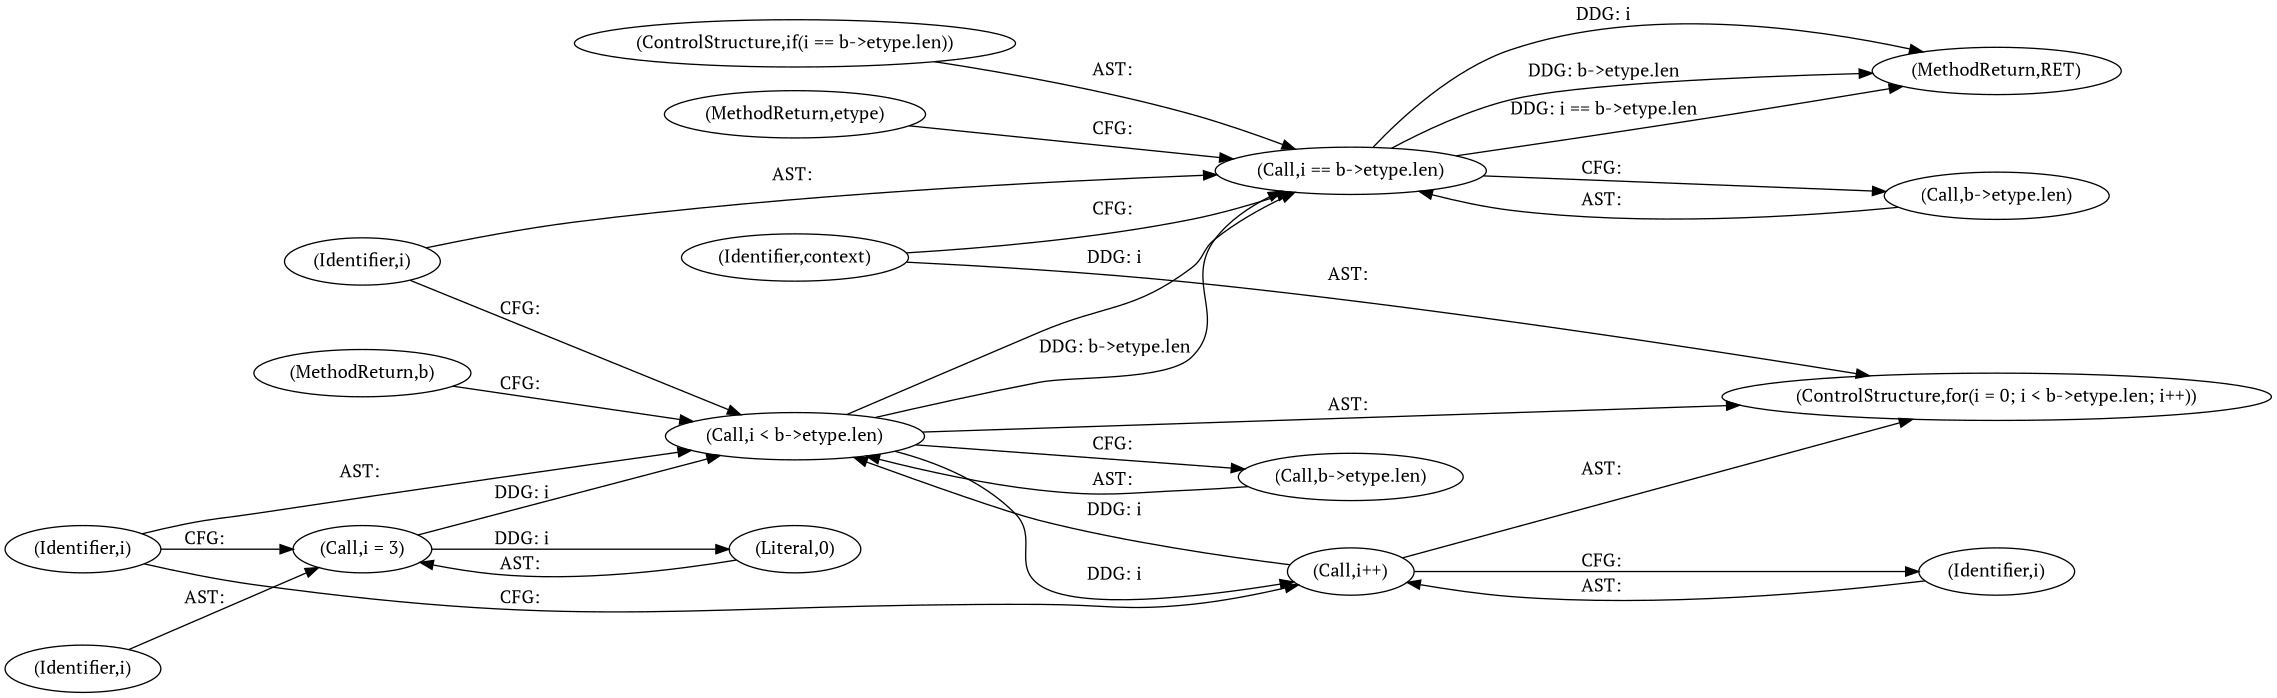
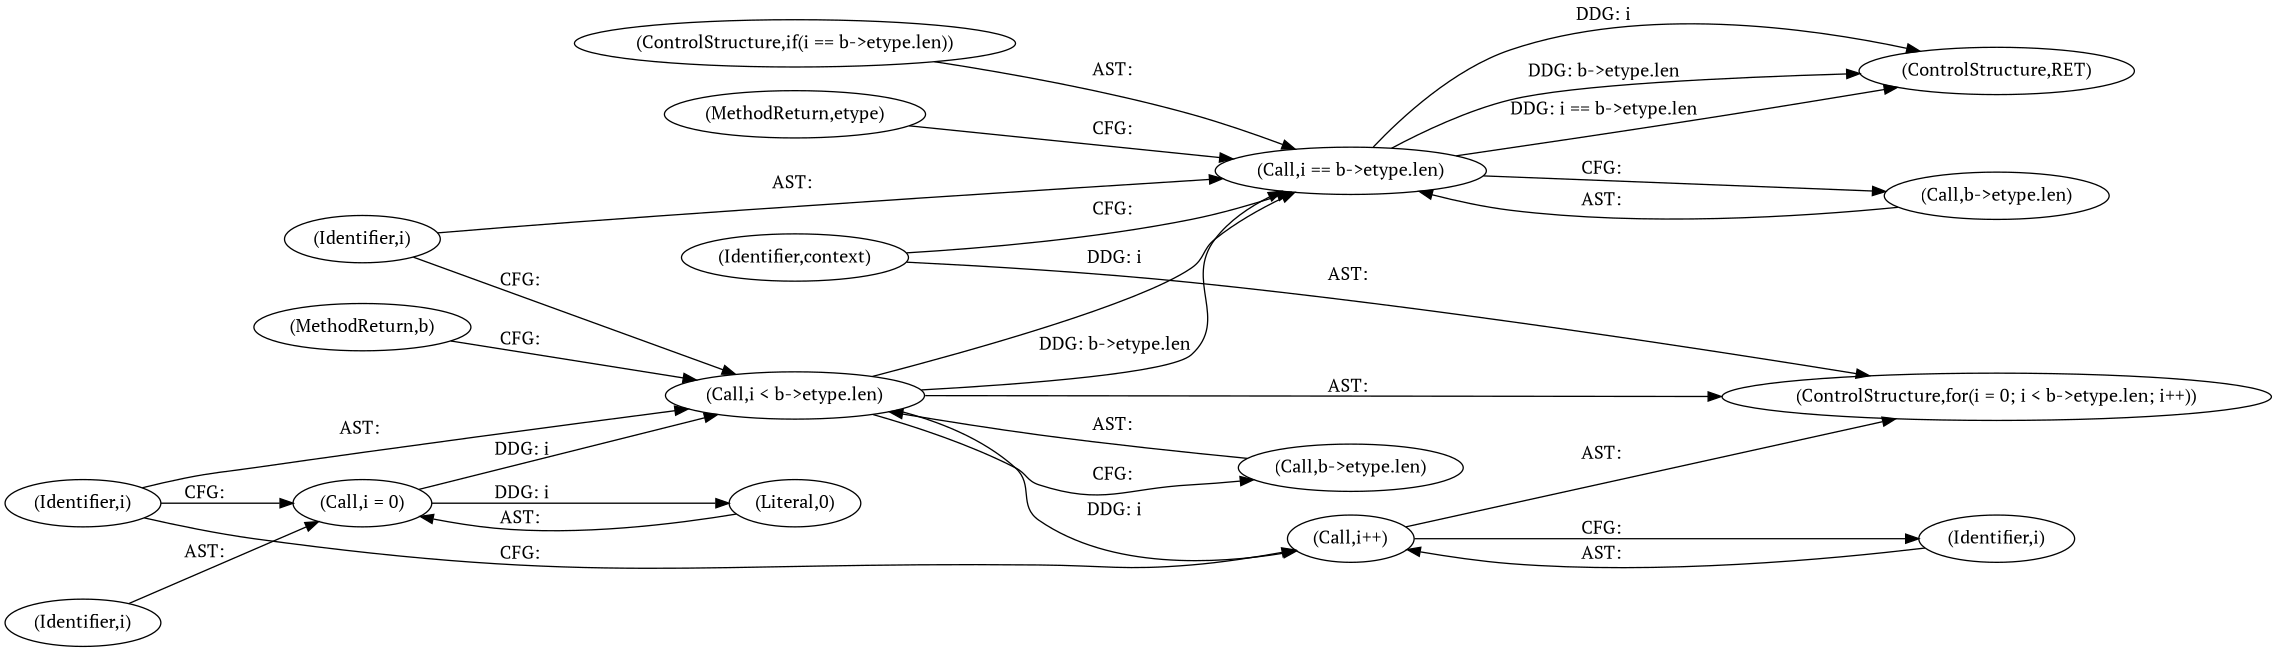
node "(MethodReturn,RET)": label "(MethodReturn,RET)" -> "(ControlStructure,RET)"
edge "(Call,i++)" -> "(Call,i < b->etype.len)": removed, label "DDG: i"
node "(Call,i = 3)": label "(Call,i = 3)" -> "(Call,i = 0)"
